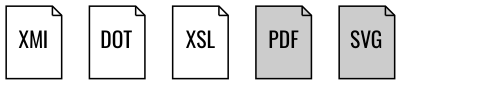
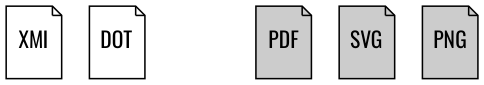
node "XSL": removed
node "PNG": added
